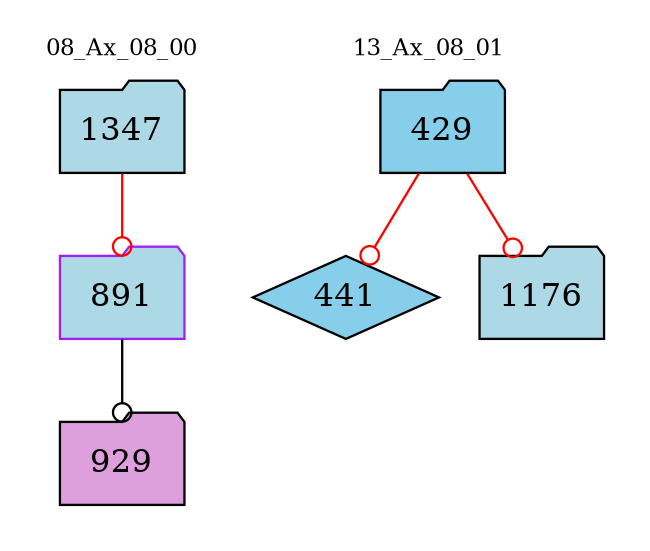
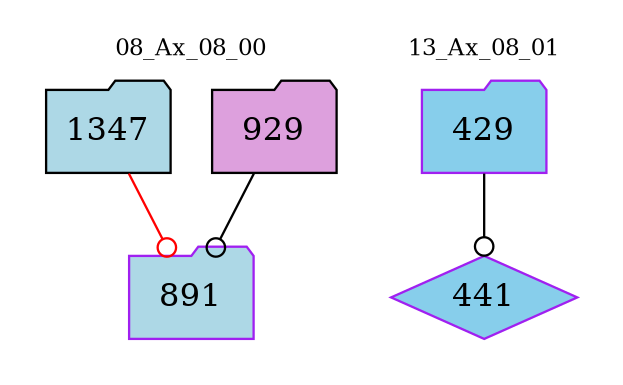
node "429": color black -> purple
edge "429" -> "441": color red -> black
node "441": color black -> purple
node "1176": removed
edge "891" -> "929": reversed
